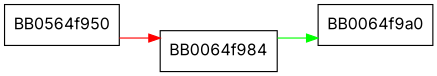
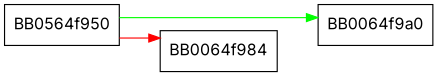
edge "BB0064f984" -> "BB0064f9a0": now "BB0564f950" -> "BB0064f9a0"
